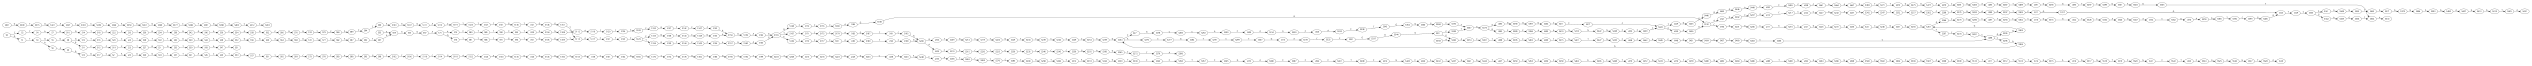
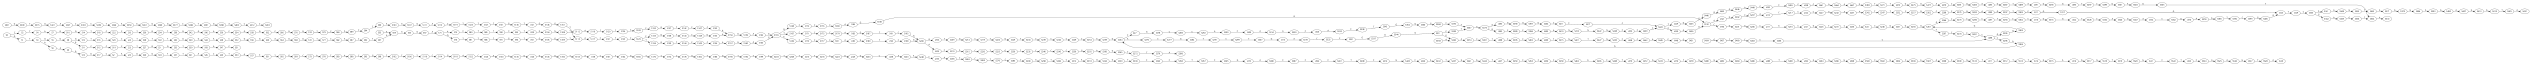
edge "S451" -> "S454": removed, label "G"
